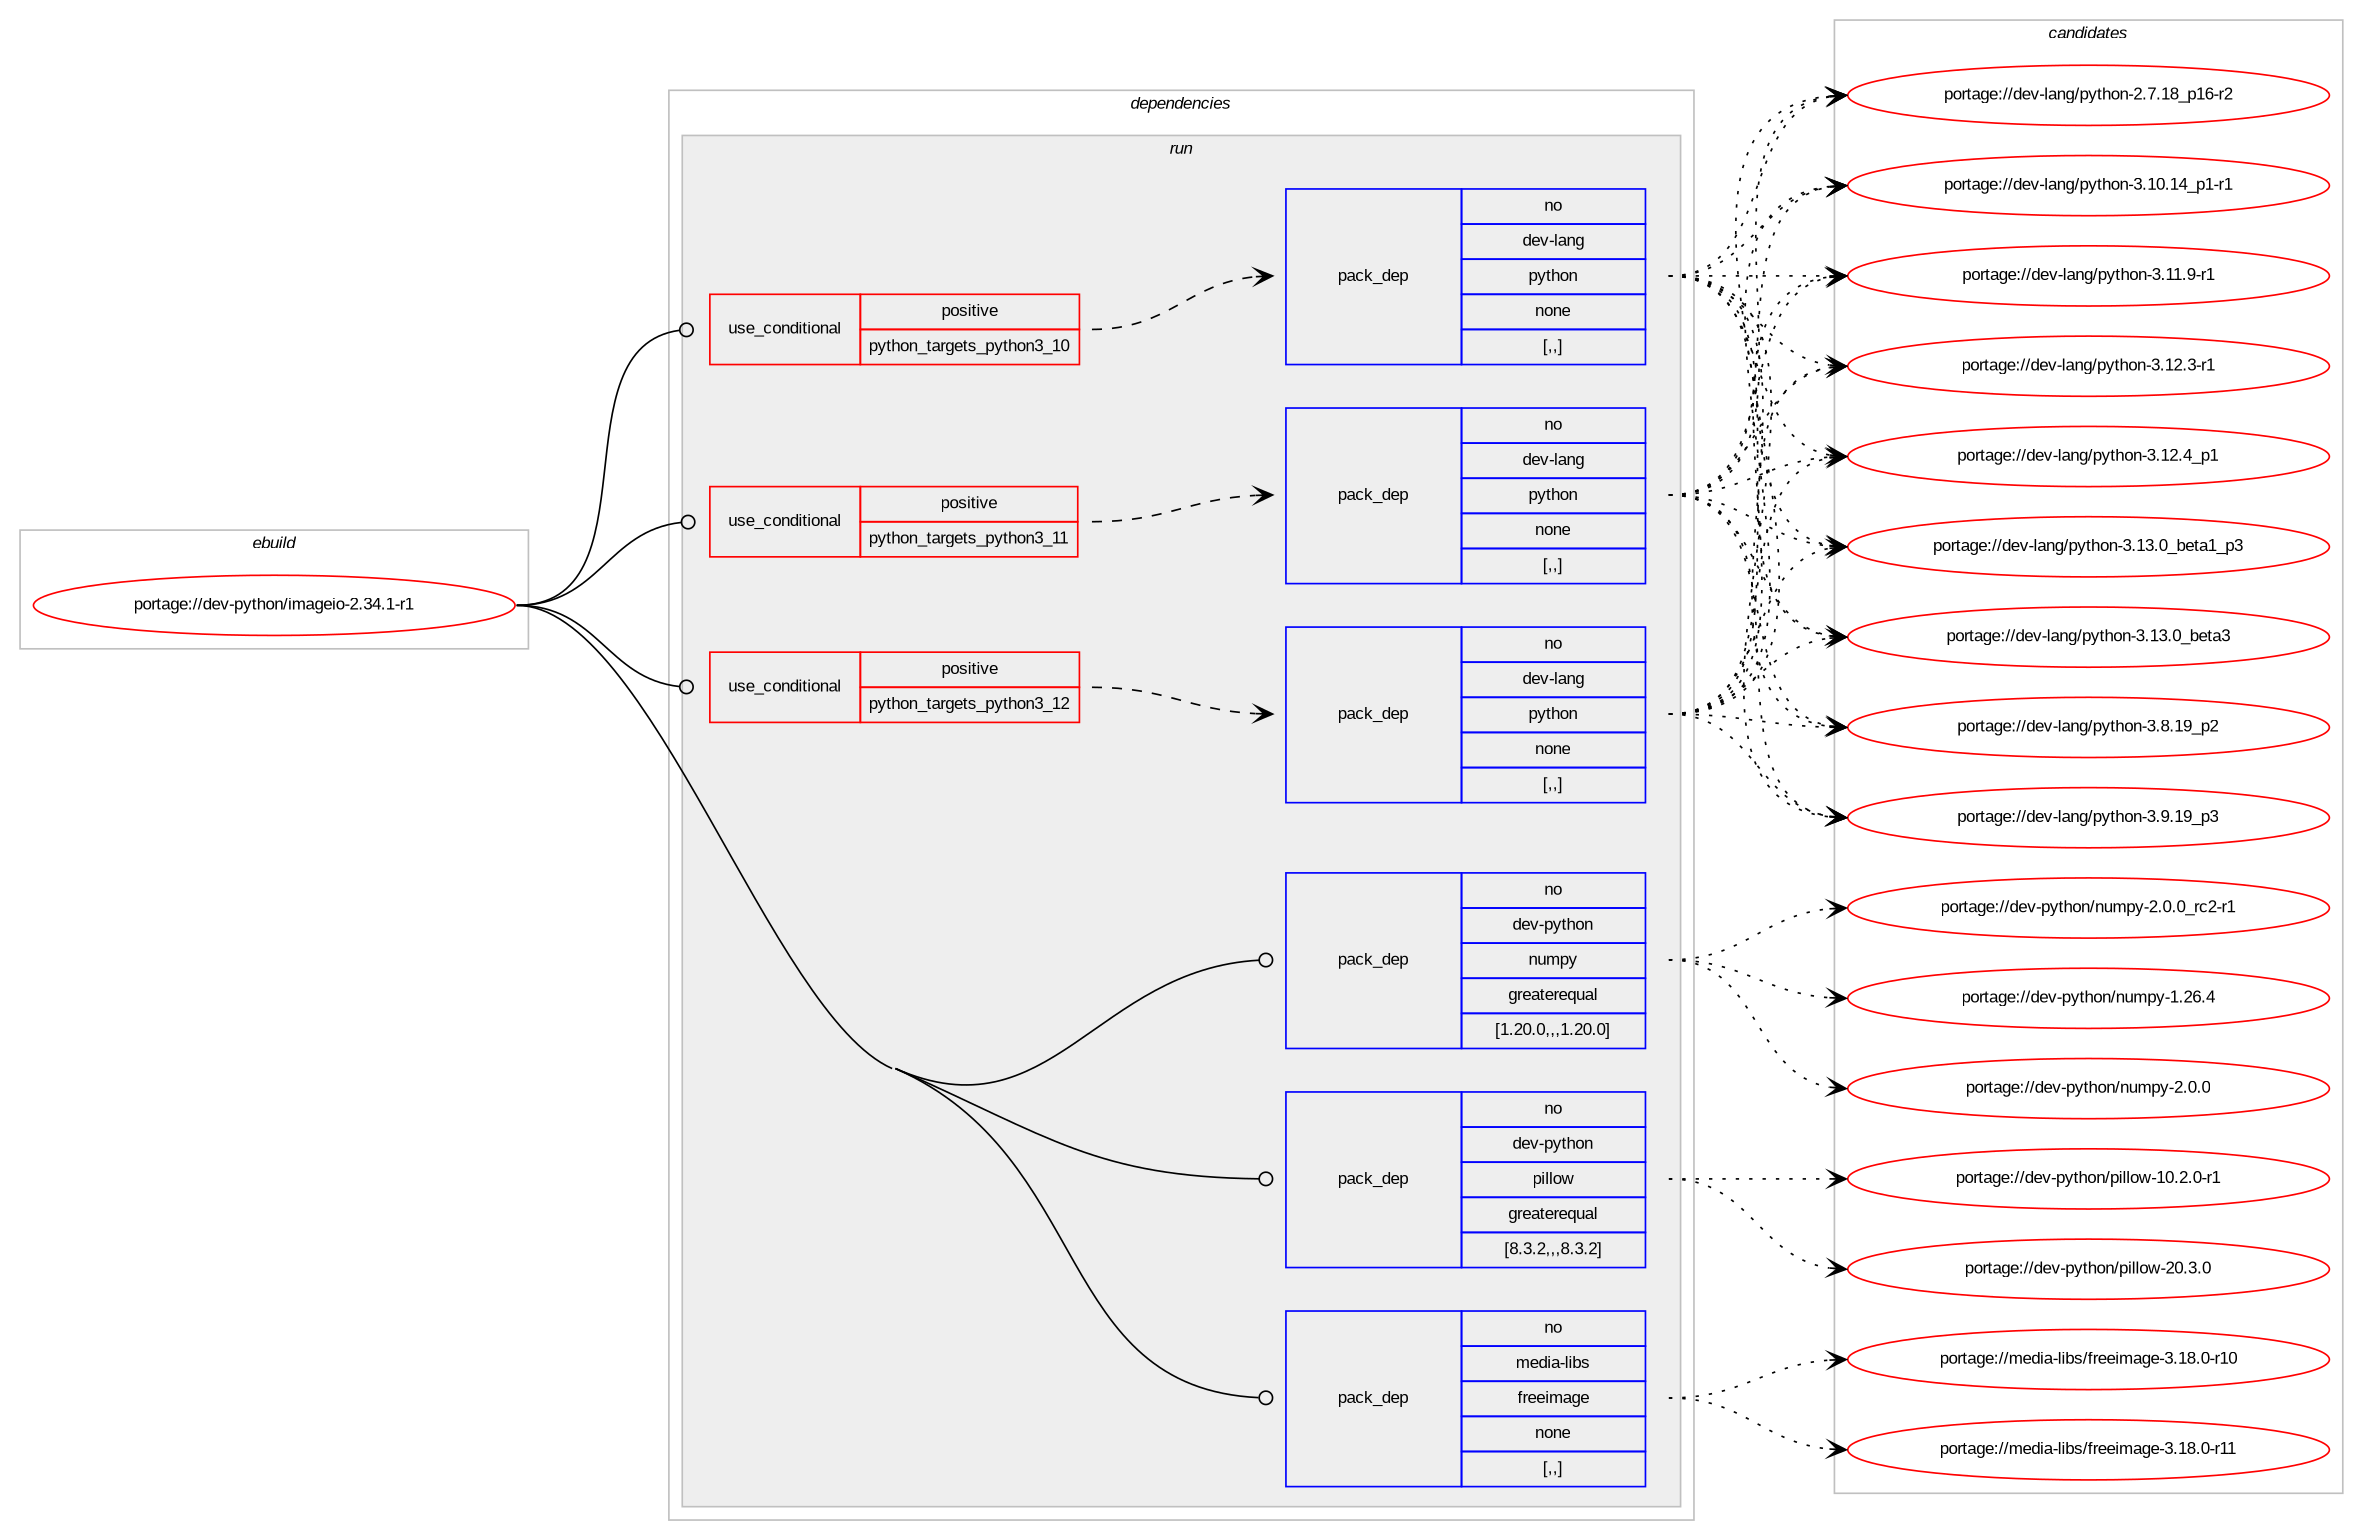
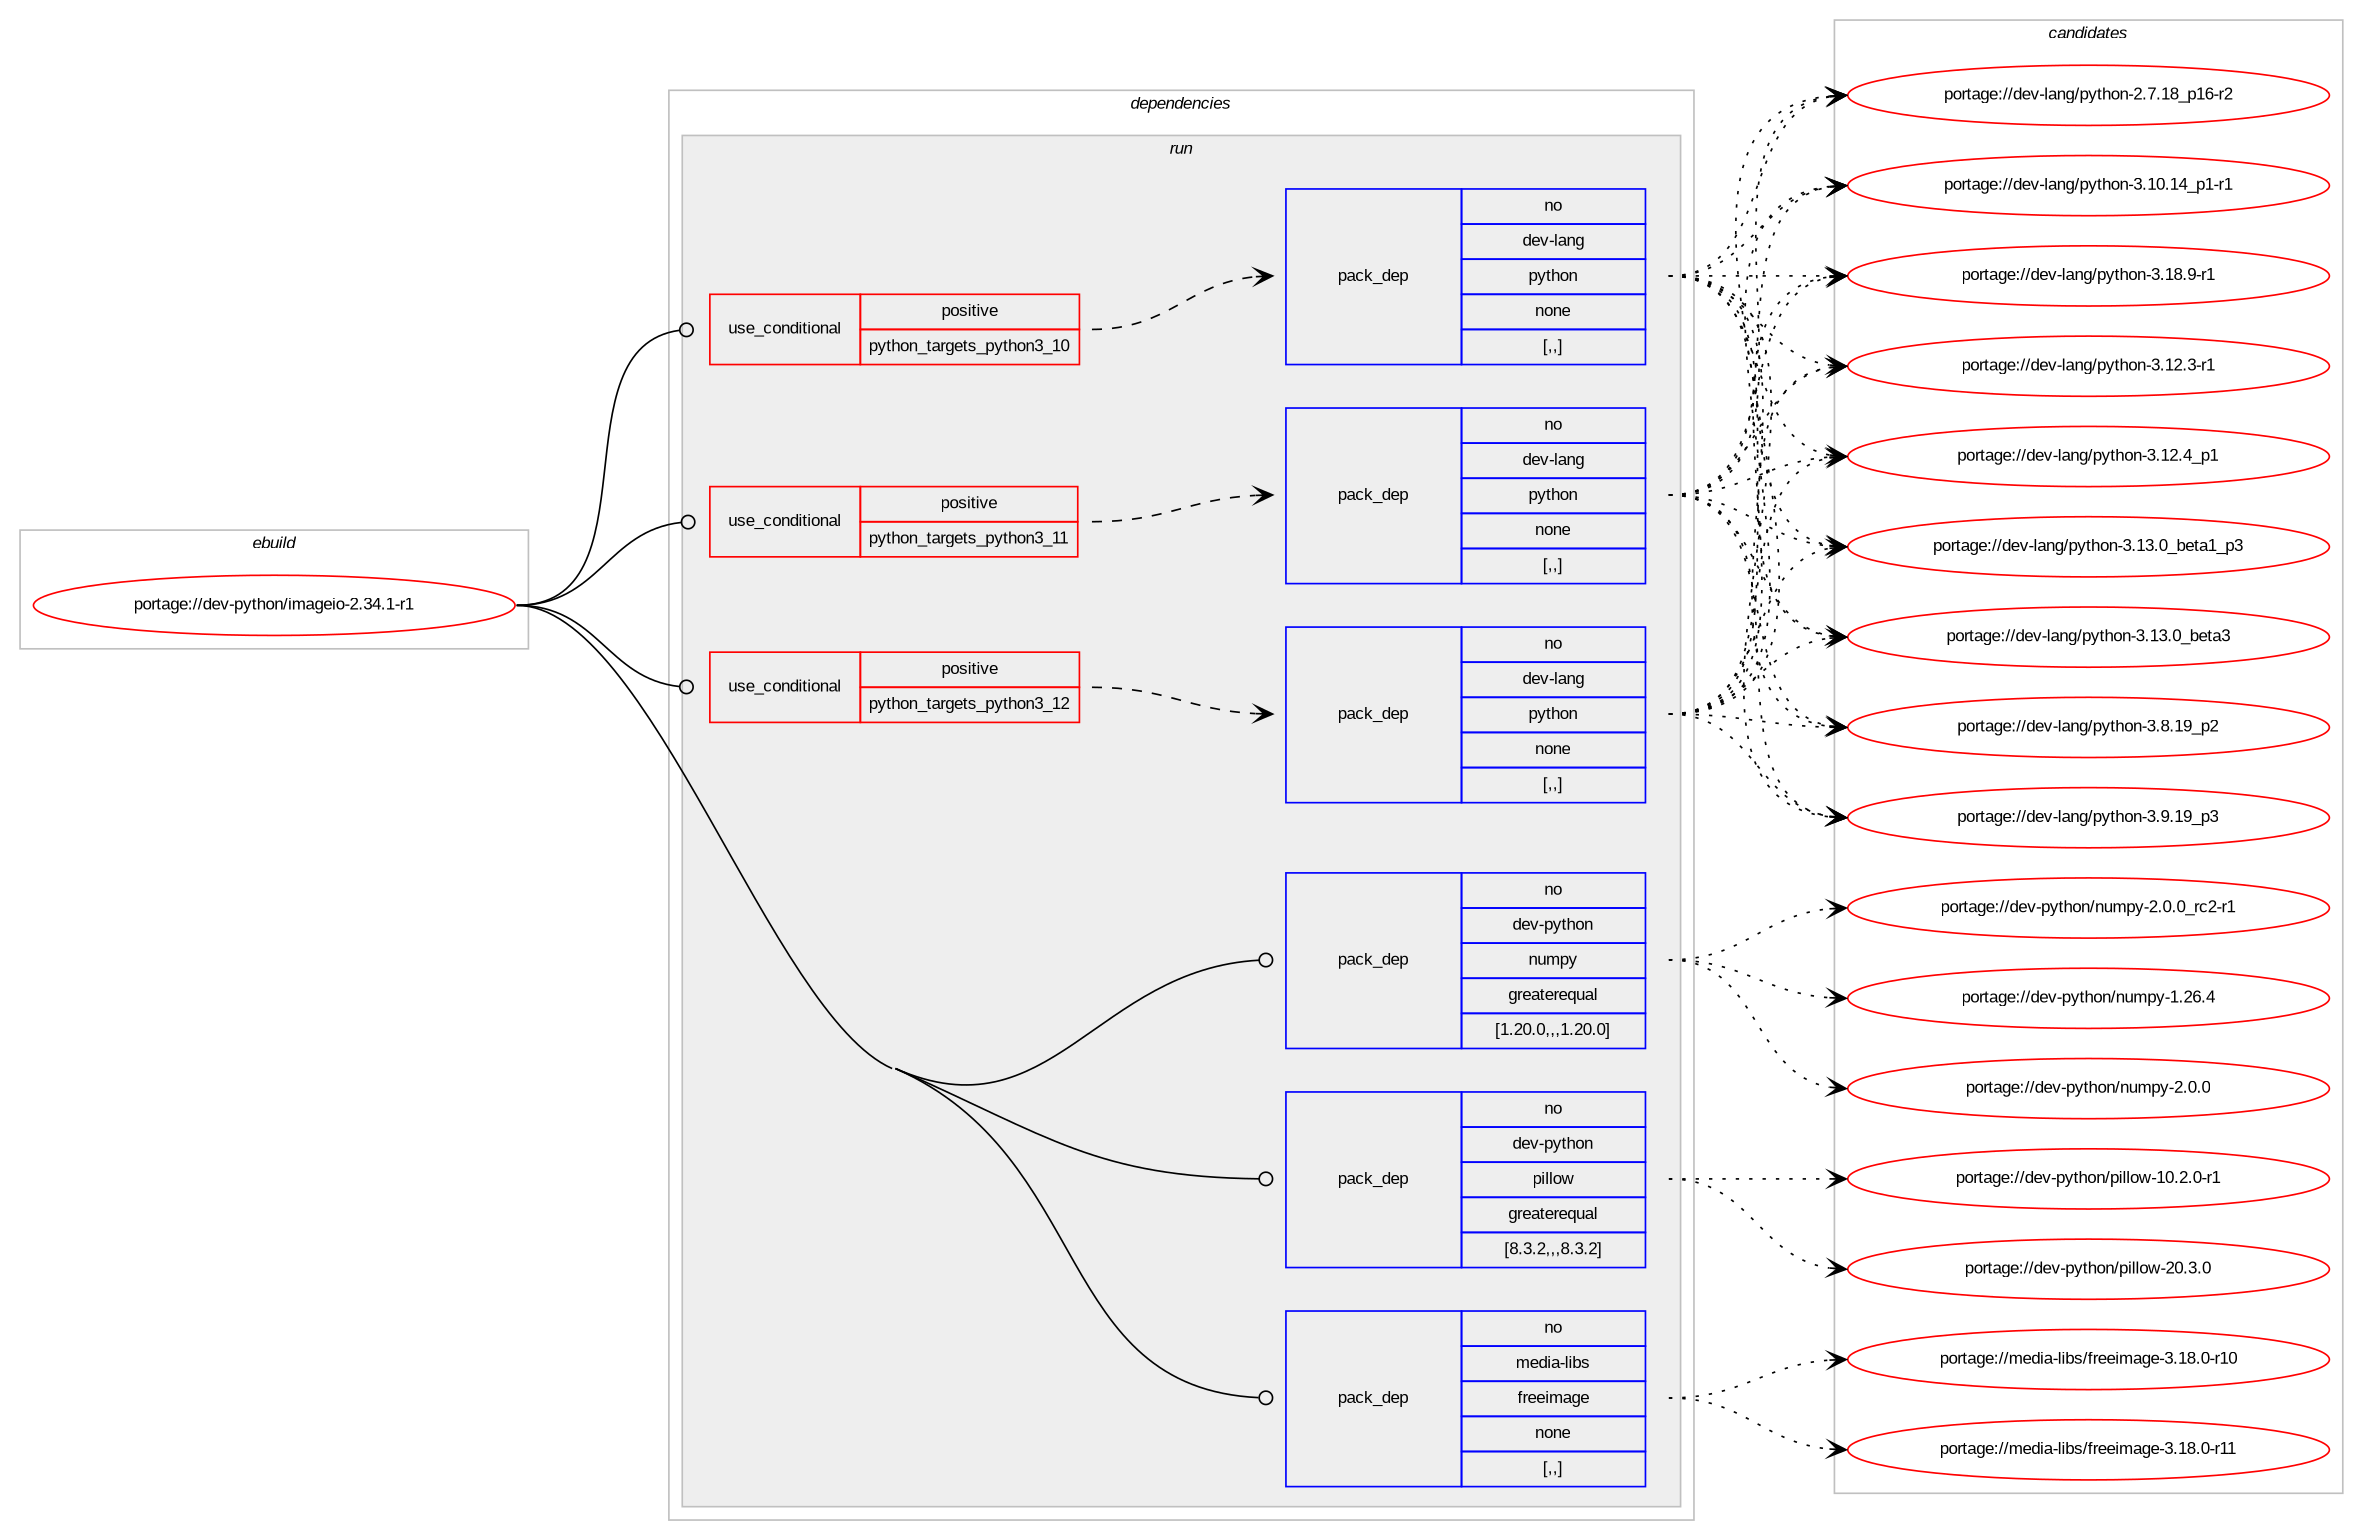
node "portage://dev-lang/python-3.11.9-r1": label "portage://dev-lang/python-3.11.9-r1" -> "portage://dev-lang/python-3.18.9-r1"
